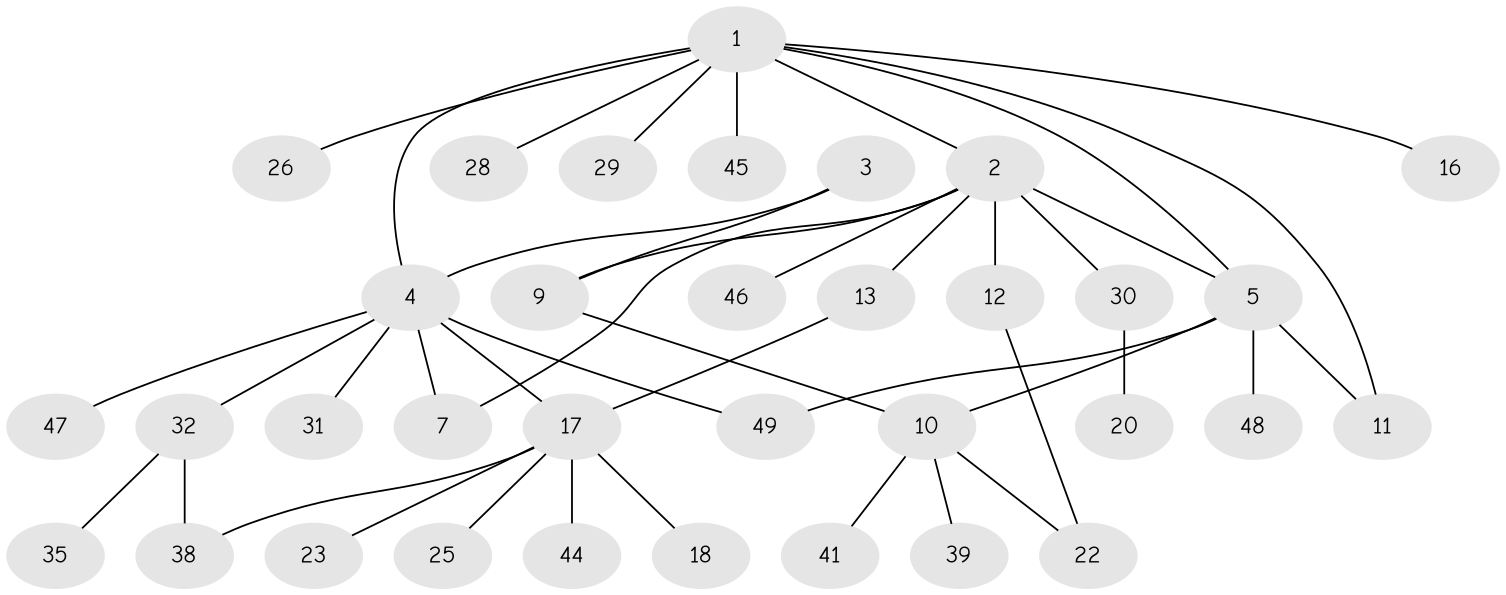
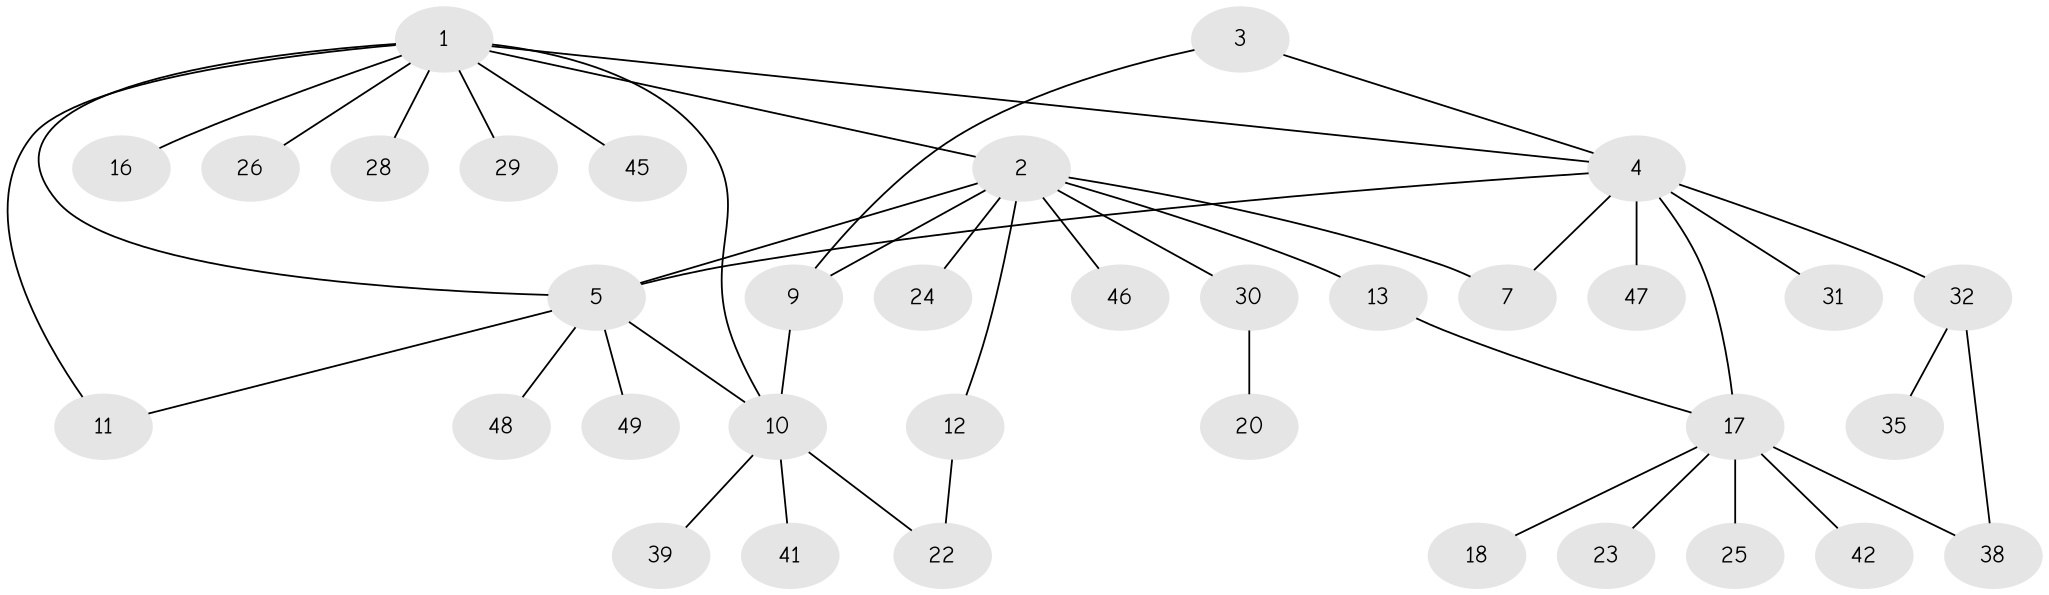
edge "1" -- "10": added
node "24": added
edge "4" -- "49": now "4" -- "5"
node "44": label "44" -> "42"
